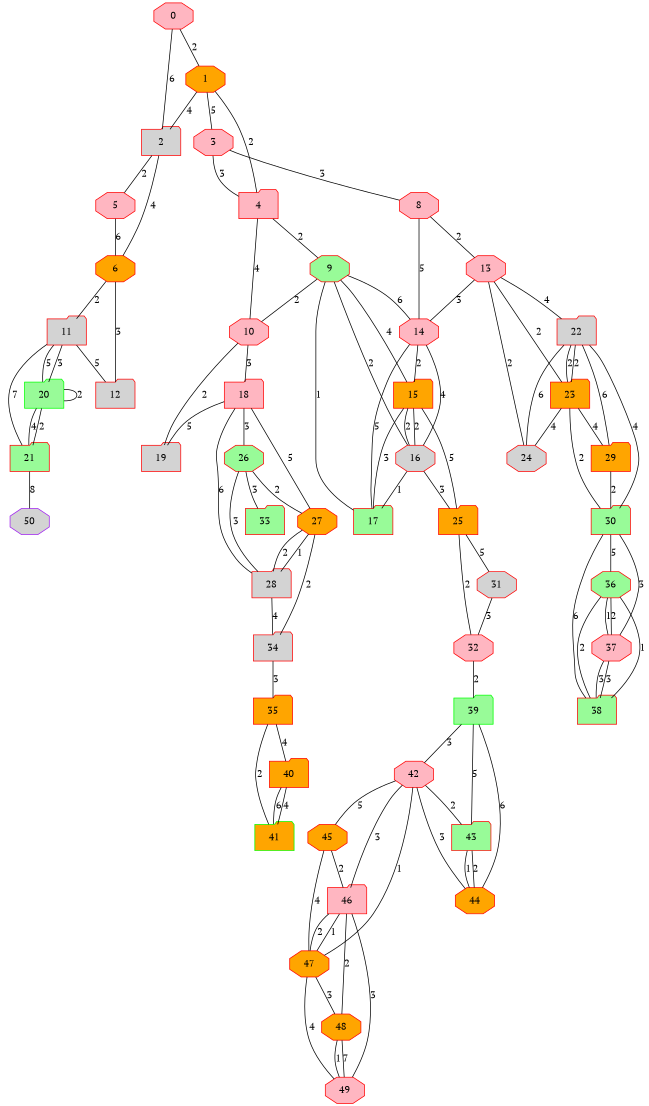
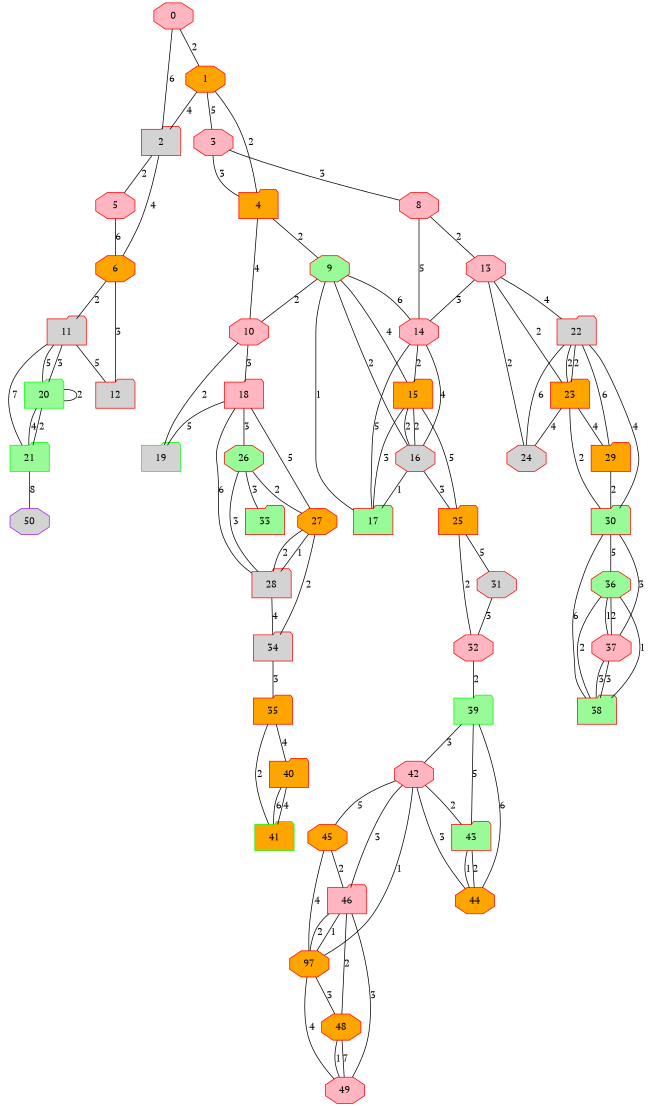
node "4": fillcolor lightpink -> orange
node "21": color red -> green
node "19": color red -> green
node "47": label "47" -> "97"
